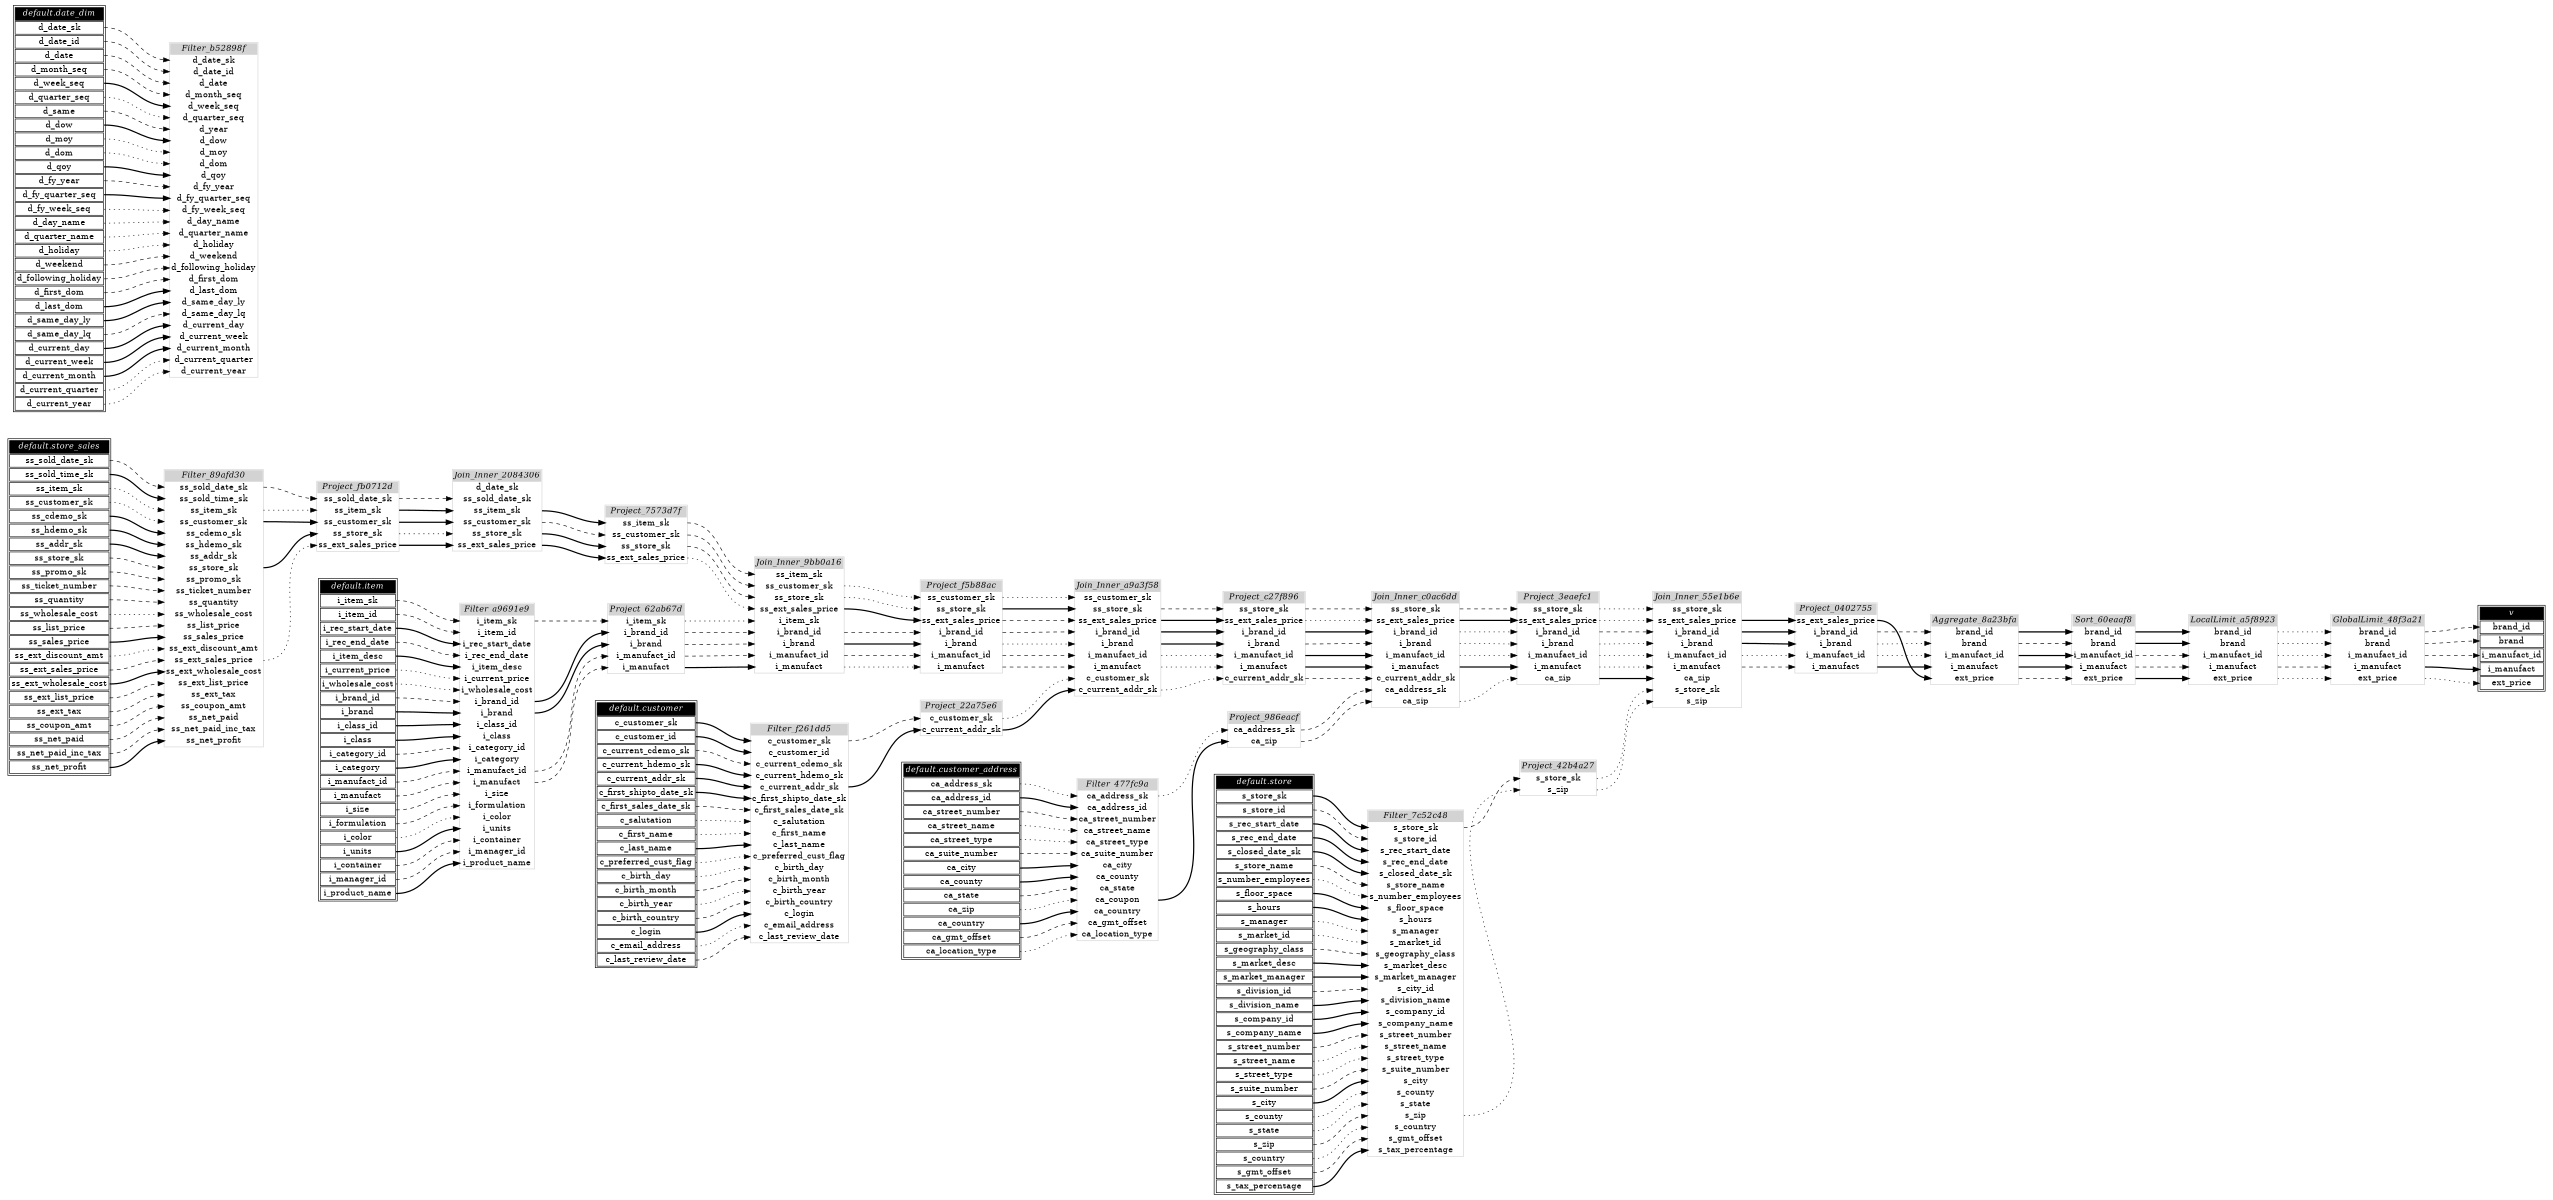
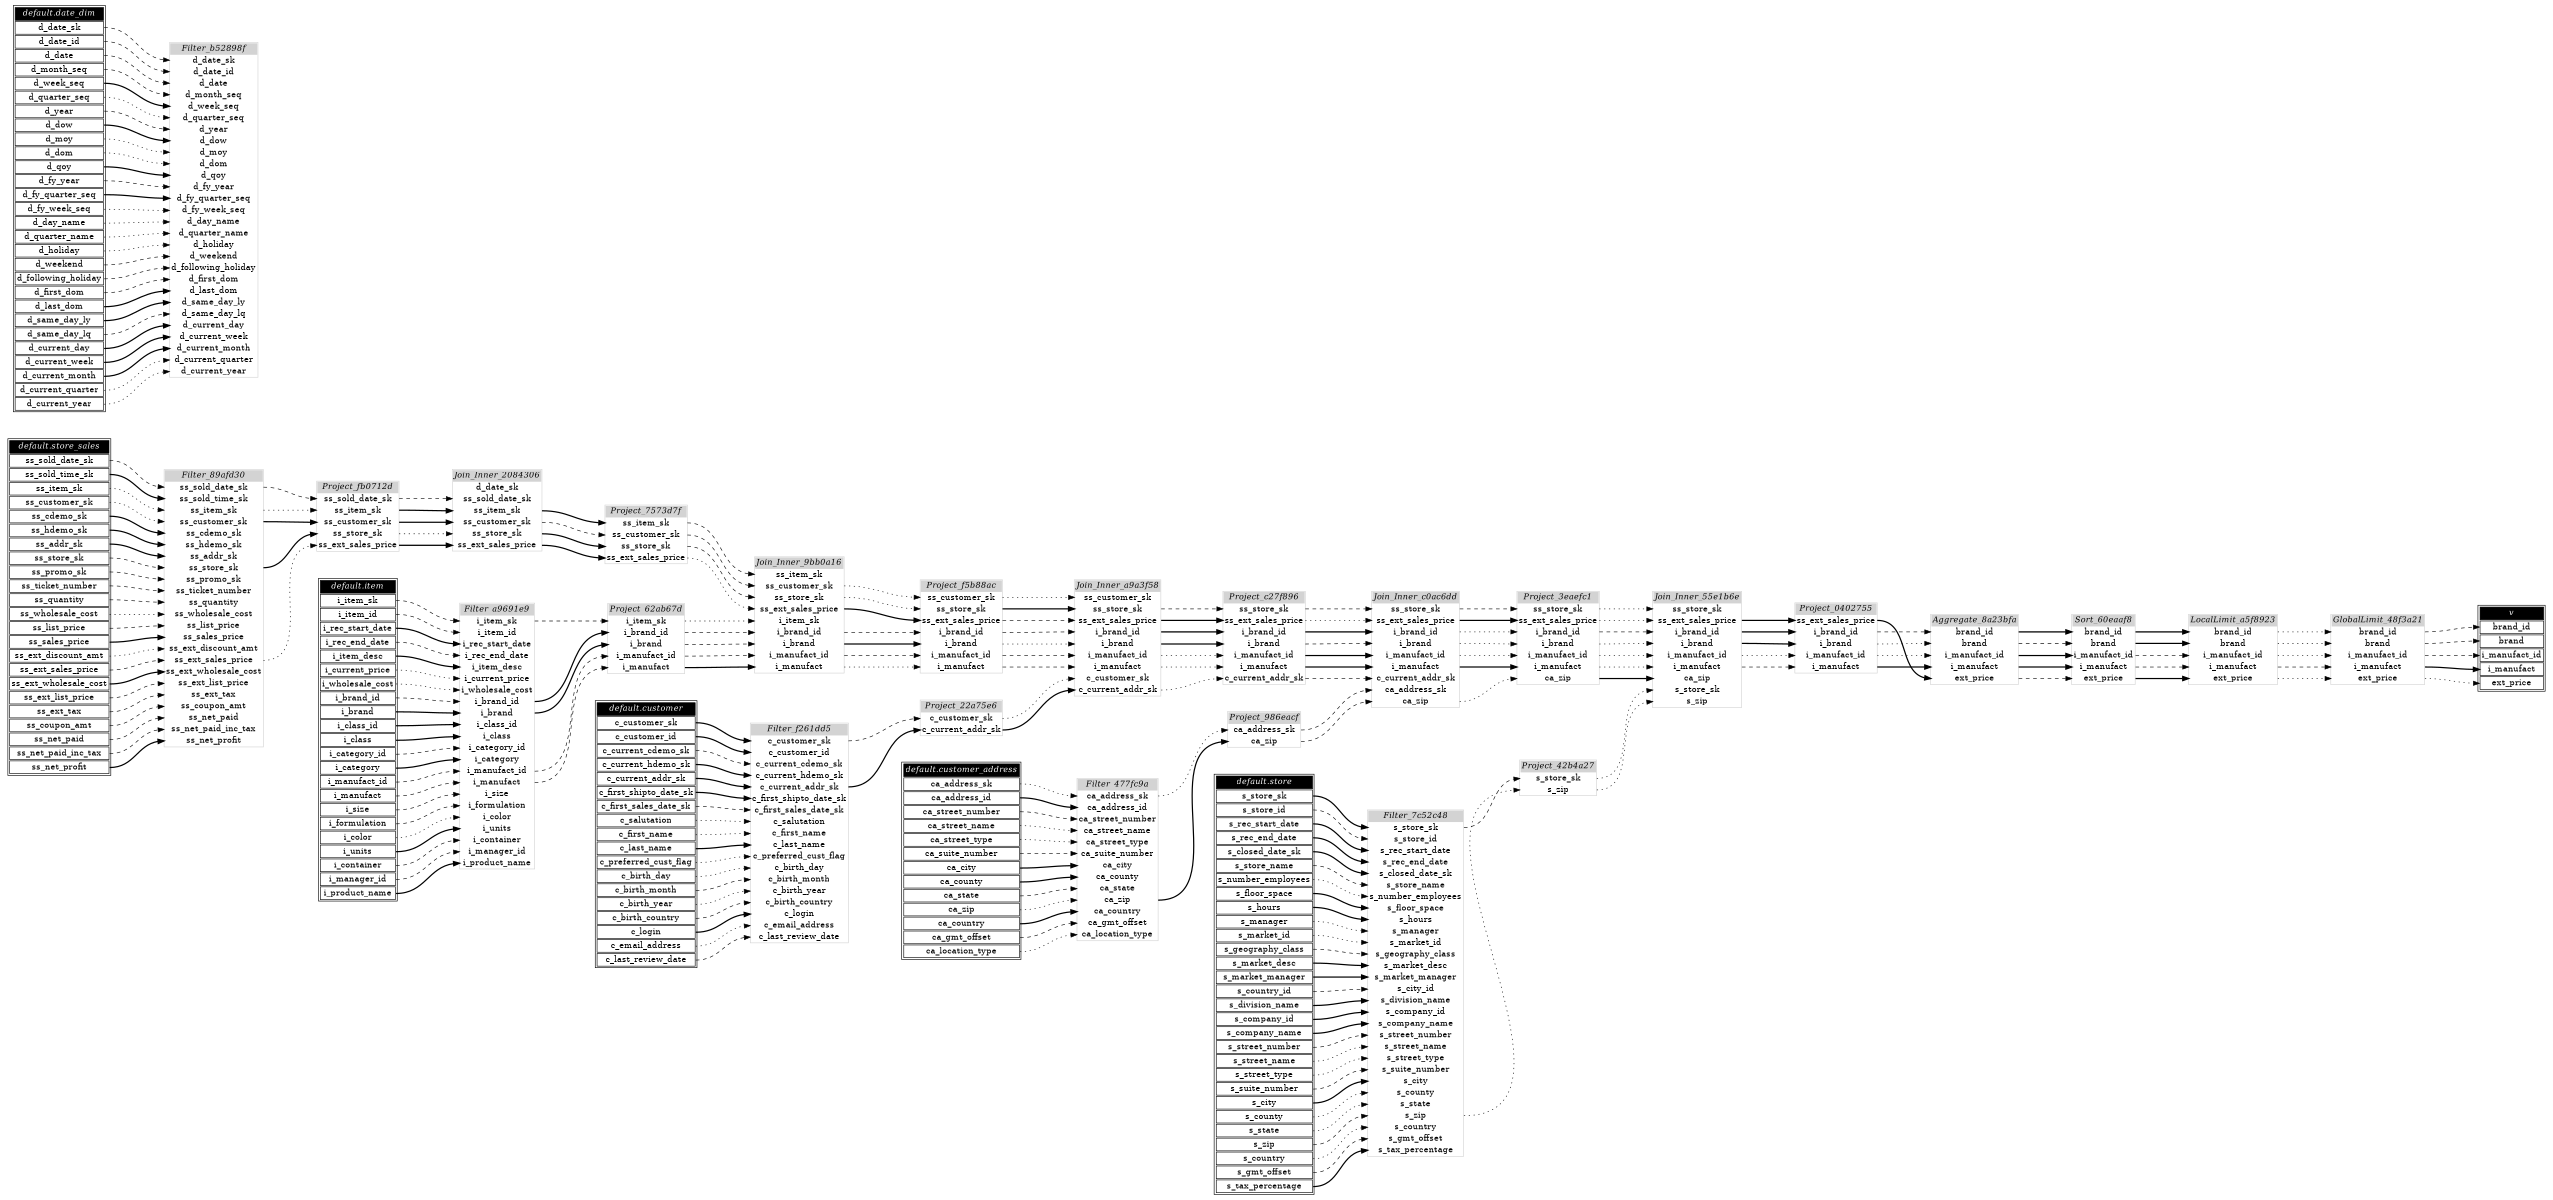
node "default.date_dim": text "d_same" -> "d_year"
node "Filter_477fc9a": text "ca_coupon" -> "ca_zip"
node "default.store": text "s_division_id" -> "s_country_id"
